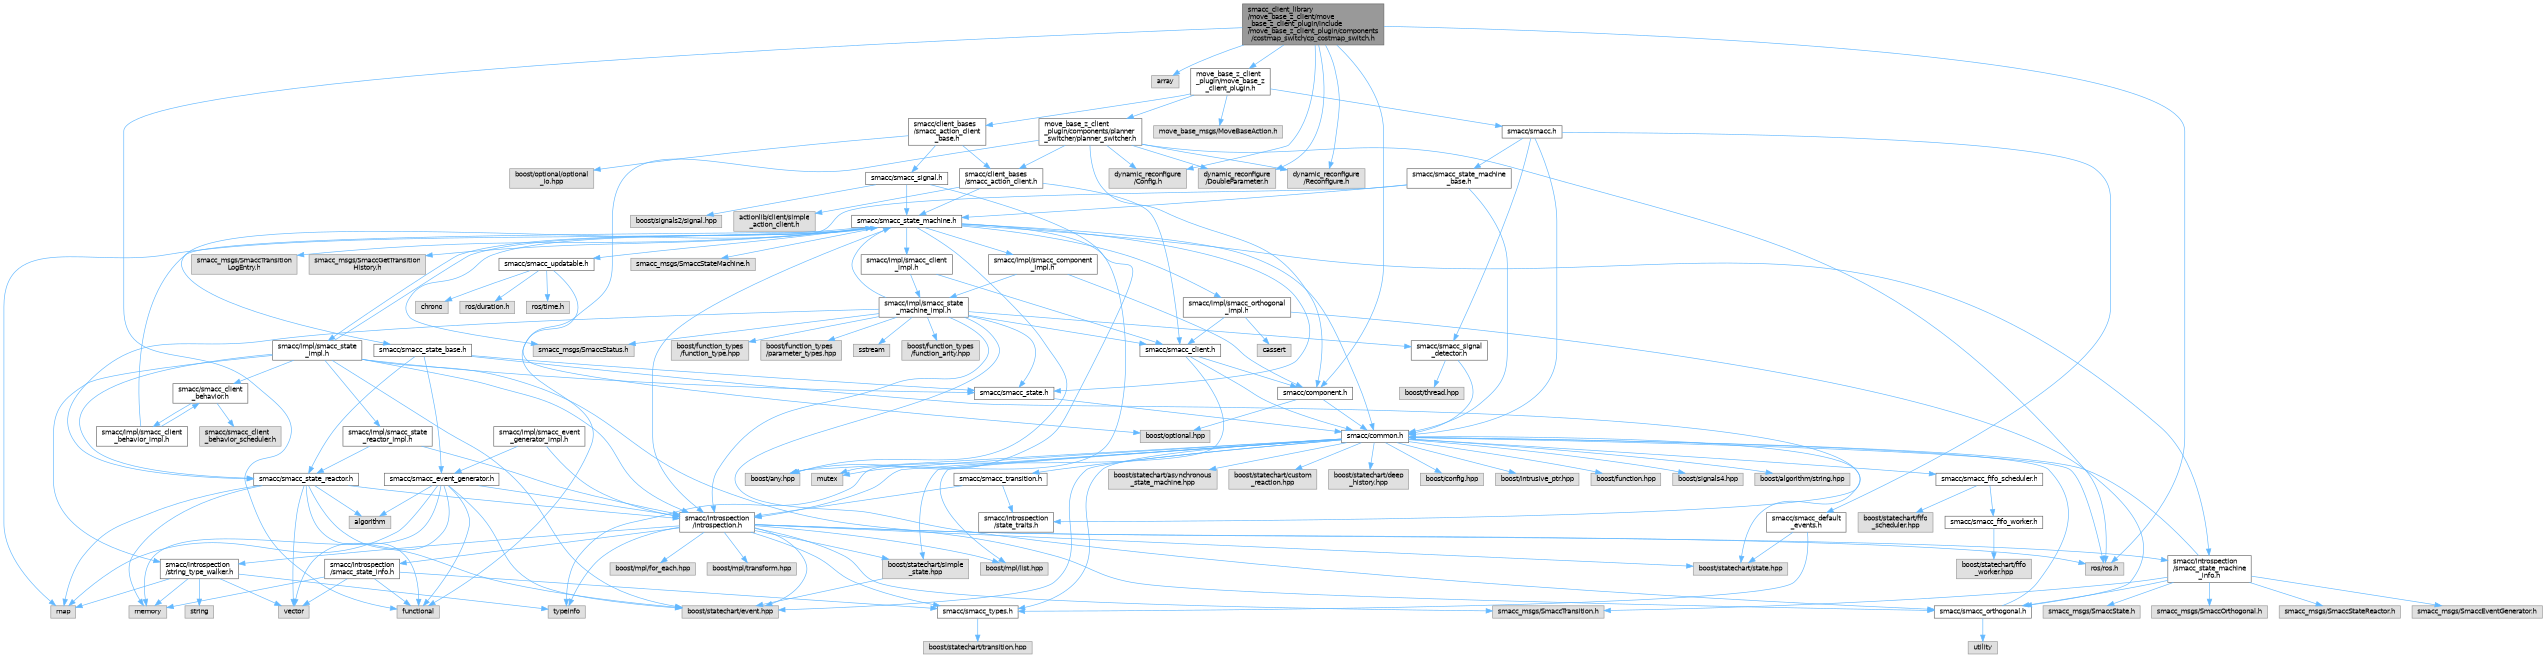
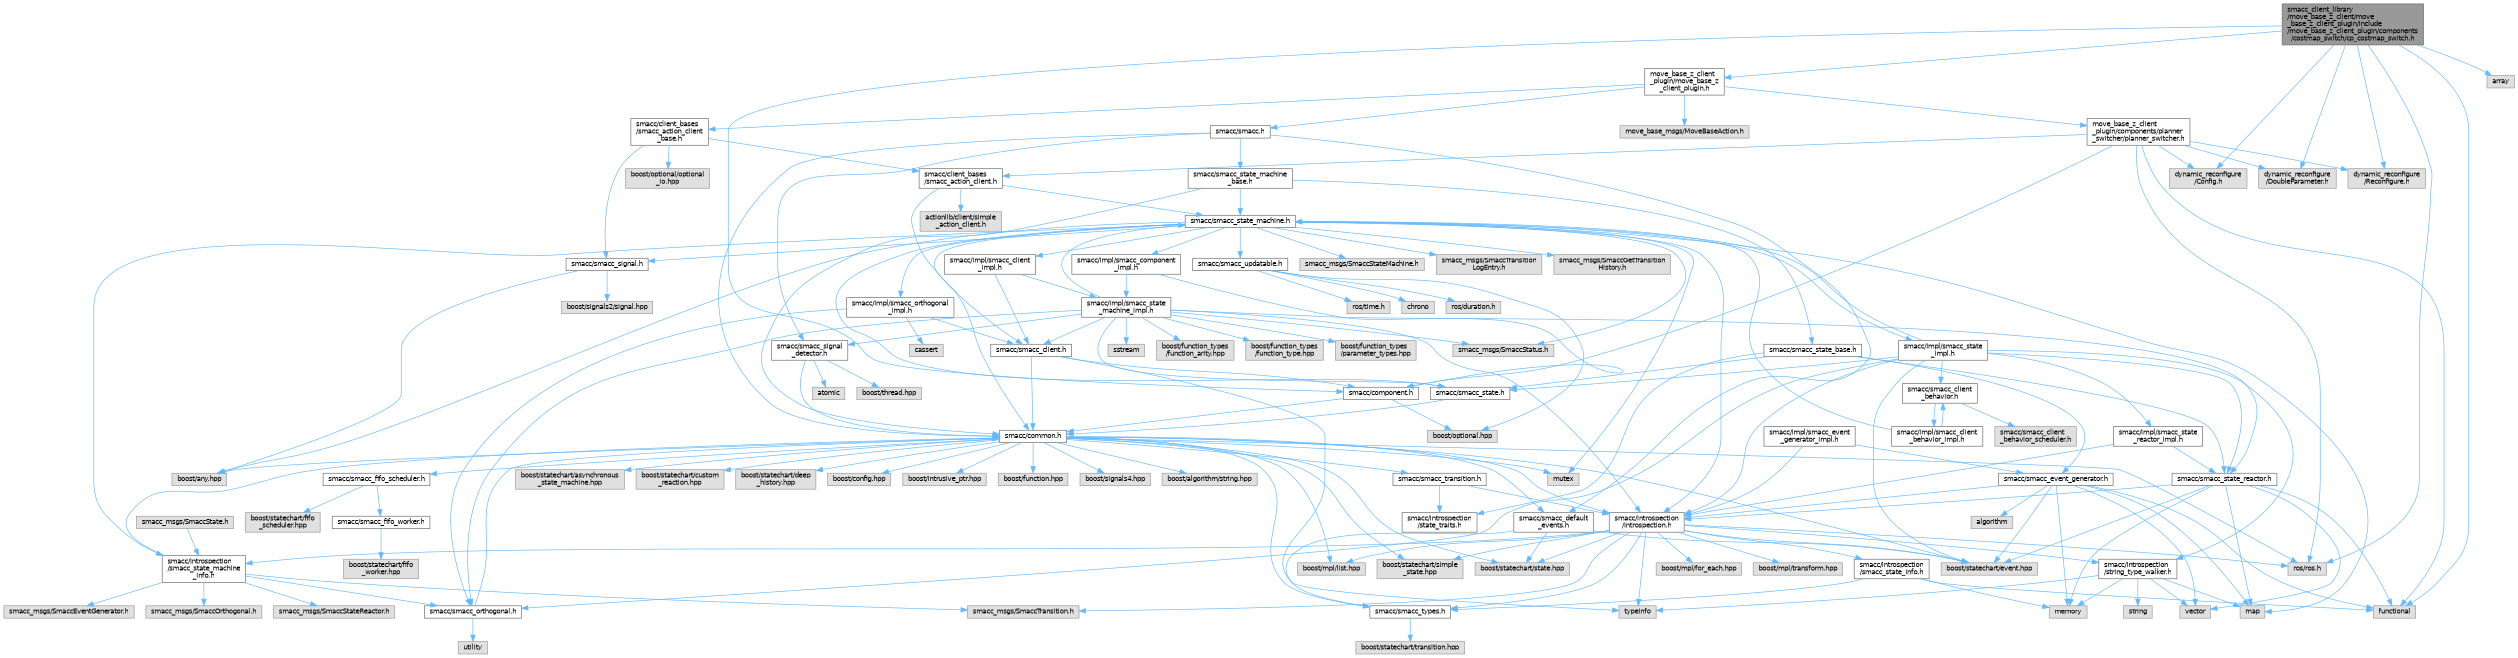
edge "smacc/smacc_signal.h" -> "smacc/smacc_state_machine.h": reversed
node "atomic": added
edge "smacc/common.h" -> "smacc/smacc_default _events.h": added
edge "smacc/smacc_state_reactor.h" -> "algorithm": removed
edge "smacc/introspection /smacc_state_info.h" -> "vector": removed
edge "boost/statechart/simple _state.hpp" -> "boost/statechart/event.hpp": now "smacc/smacc_default _events.h" -> "boost/statechart/event.hpp"
edge "smacc/introspection /smacc_state_machine _info.h" -> "smacc_msgs/SmaccState.h": reversed
